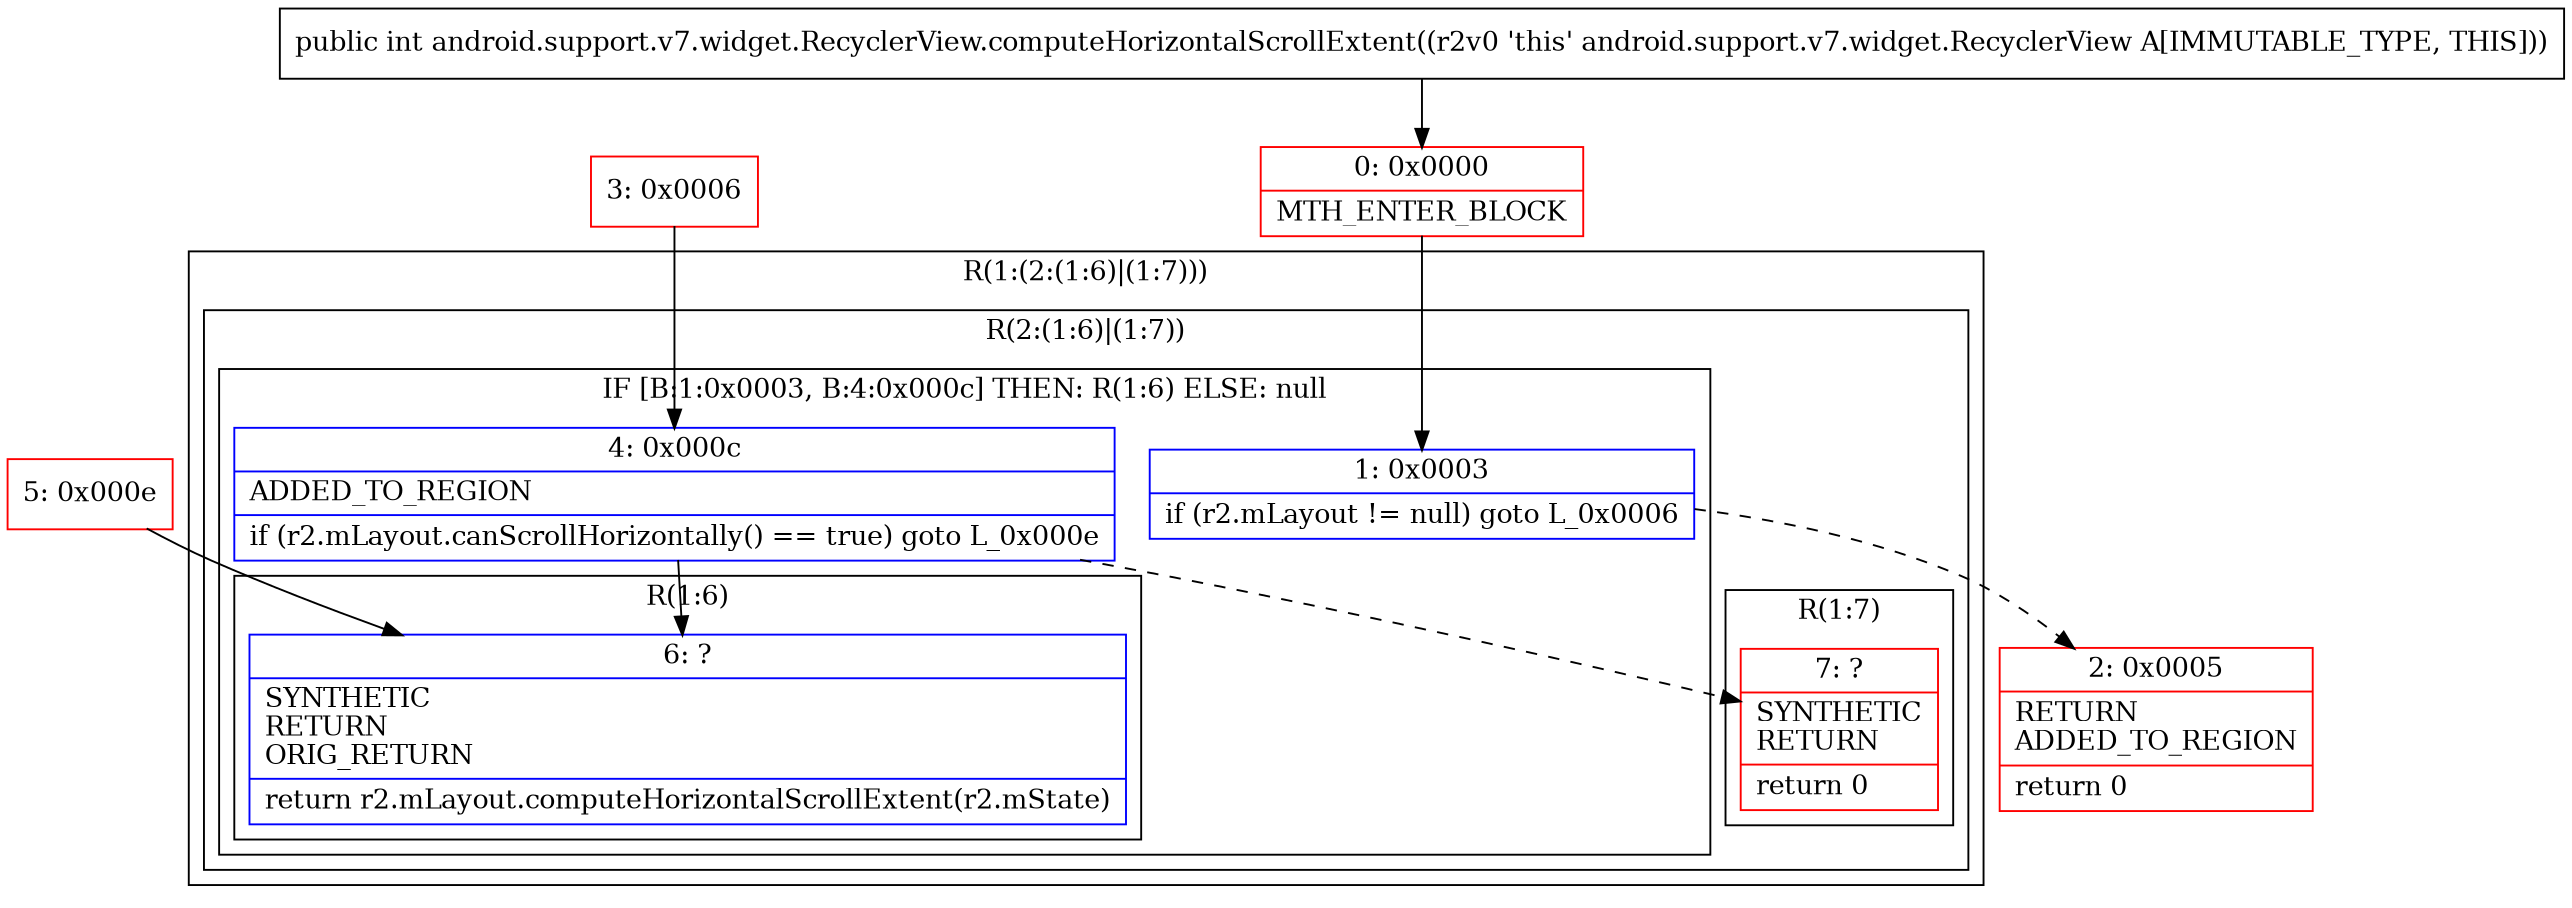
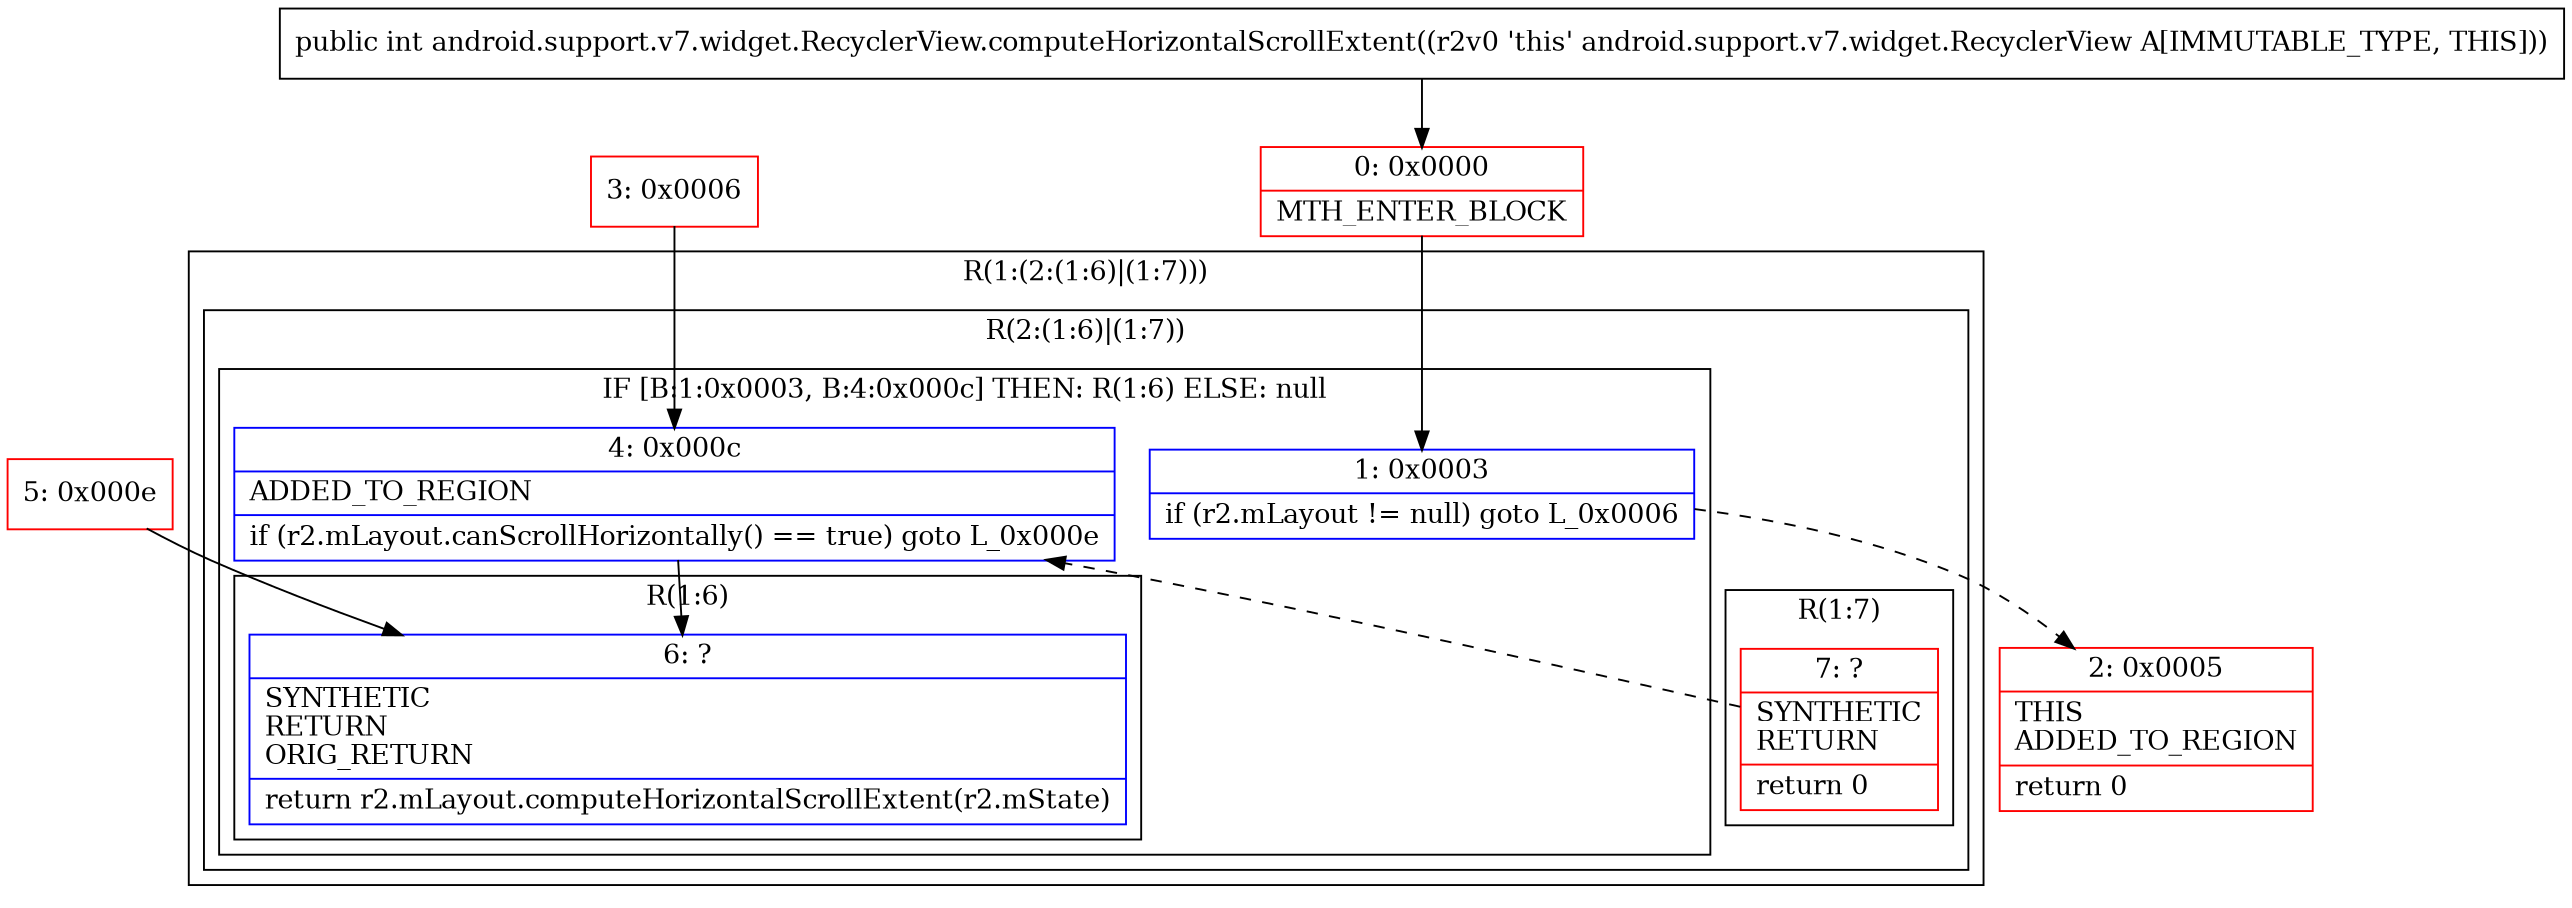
edge "4: 0x000c" -> "7: ?": reversed
node "2: 0x0005": text "RETURN" -> "THIS"
